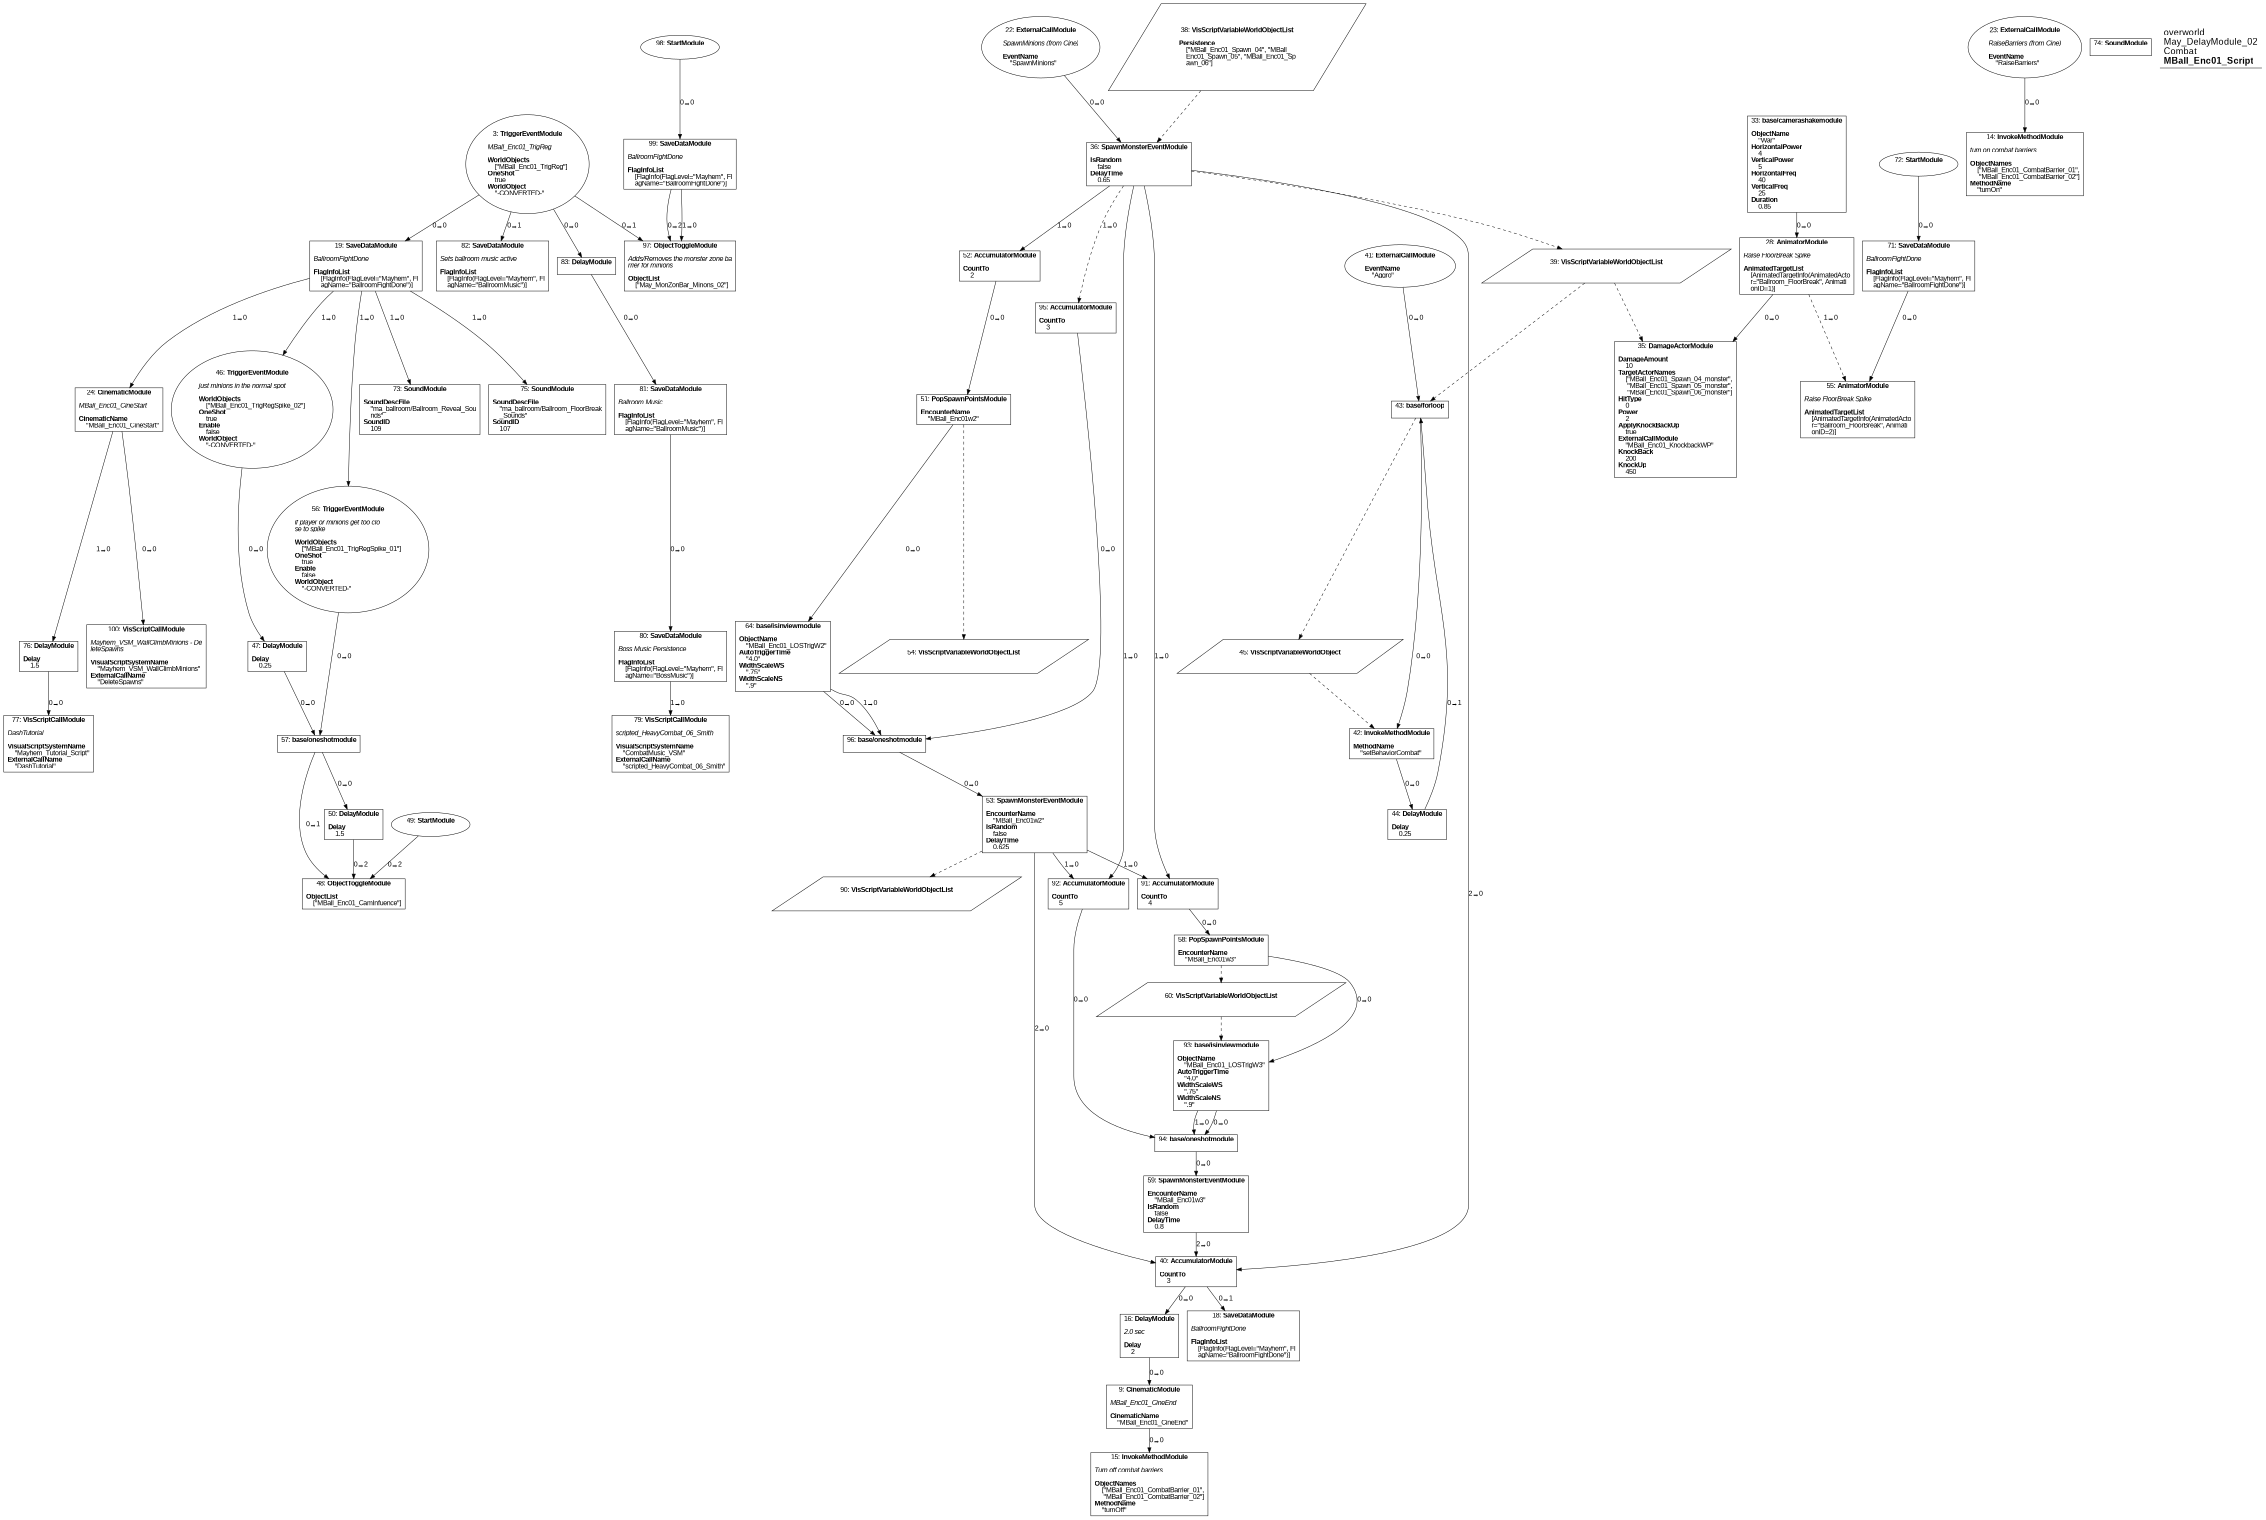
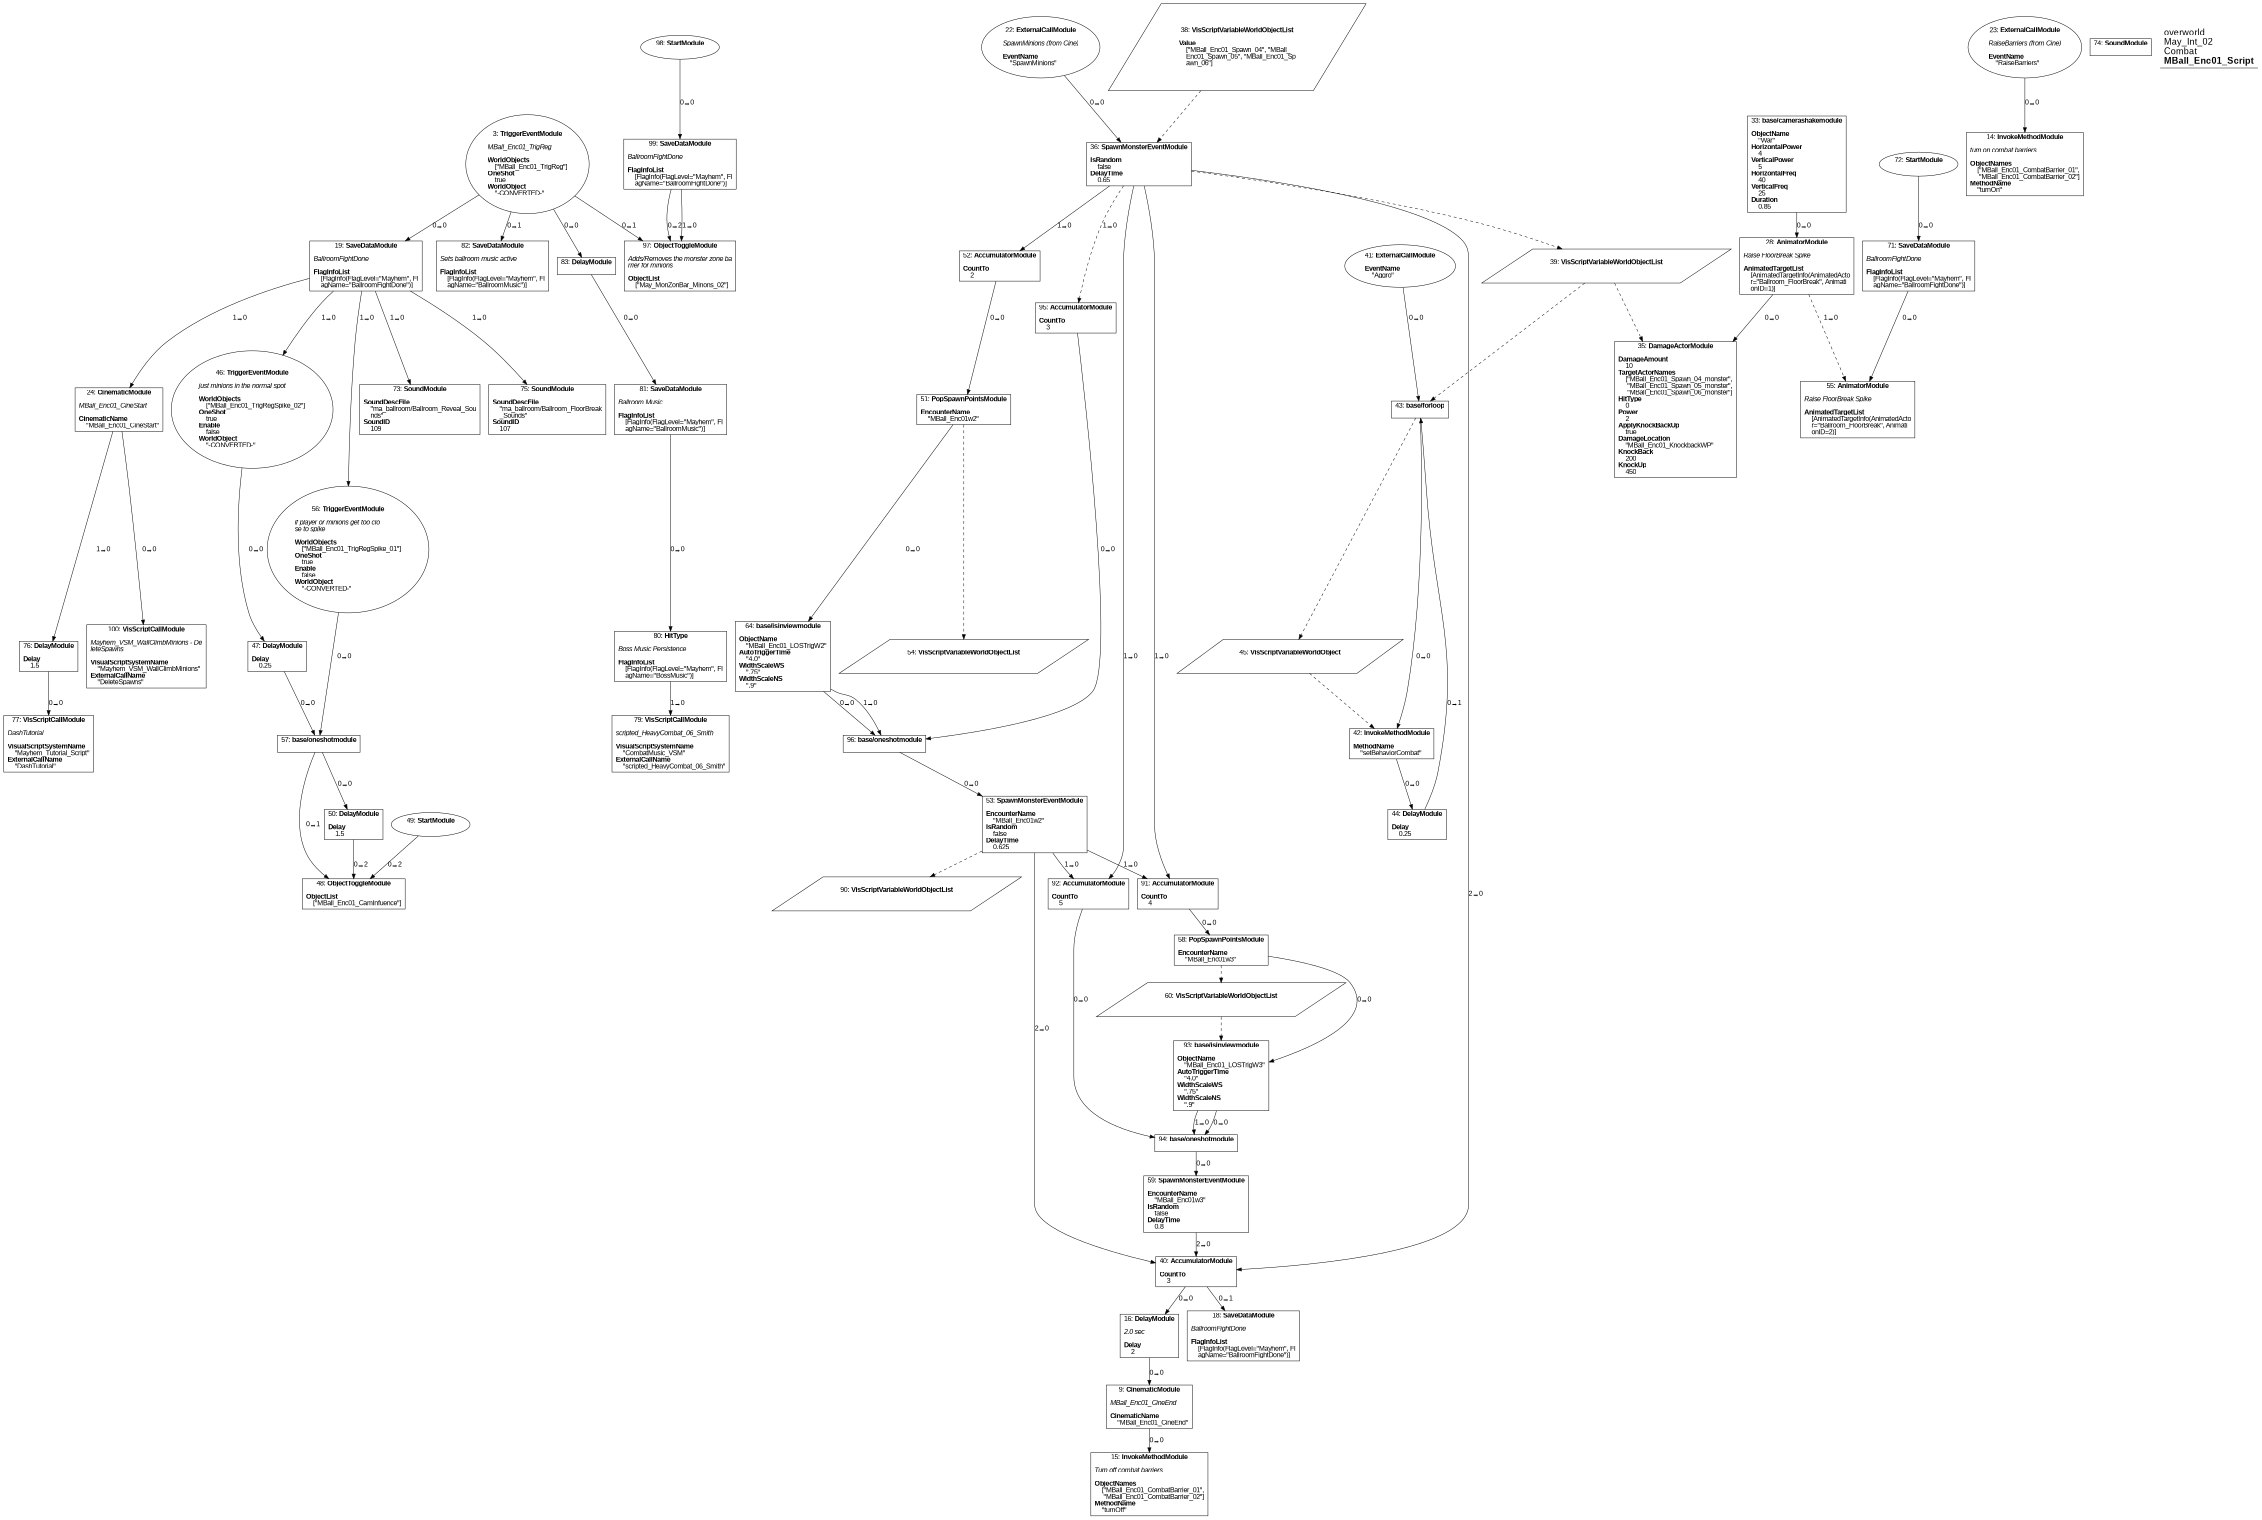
node "overworld": text "May_DelayModule_02" -> "May_Int_02"
node "38:": text "Persistence" -> "Value"
node "35:": text "ExternalCallModule" -> "DamageLocation"
node "80:": text "SaveDataModule" -> "HitType"
